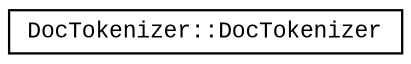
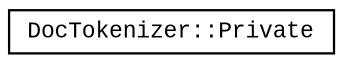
node "DocTokenizer::DocTokenizer": label "DocTokenizer::DocTokenizer" -> "DocTokenizer::Private"
